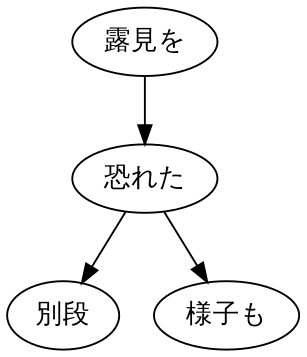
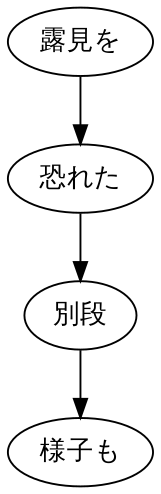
edge "恐れた" -> "様子も": now "別段" -> "様子も"
